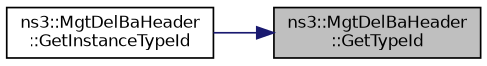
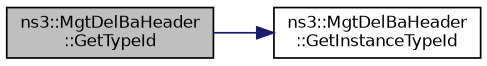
edge "ns3::MgtDelBaHeader ::GetInstanceTypeId" -> "ns3::MgtDelBaHeader ::GetTypeId": reversed
